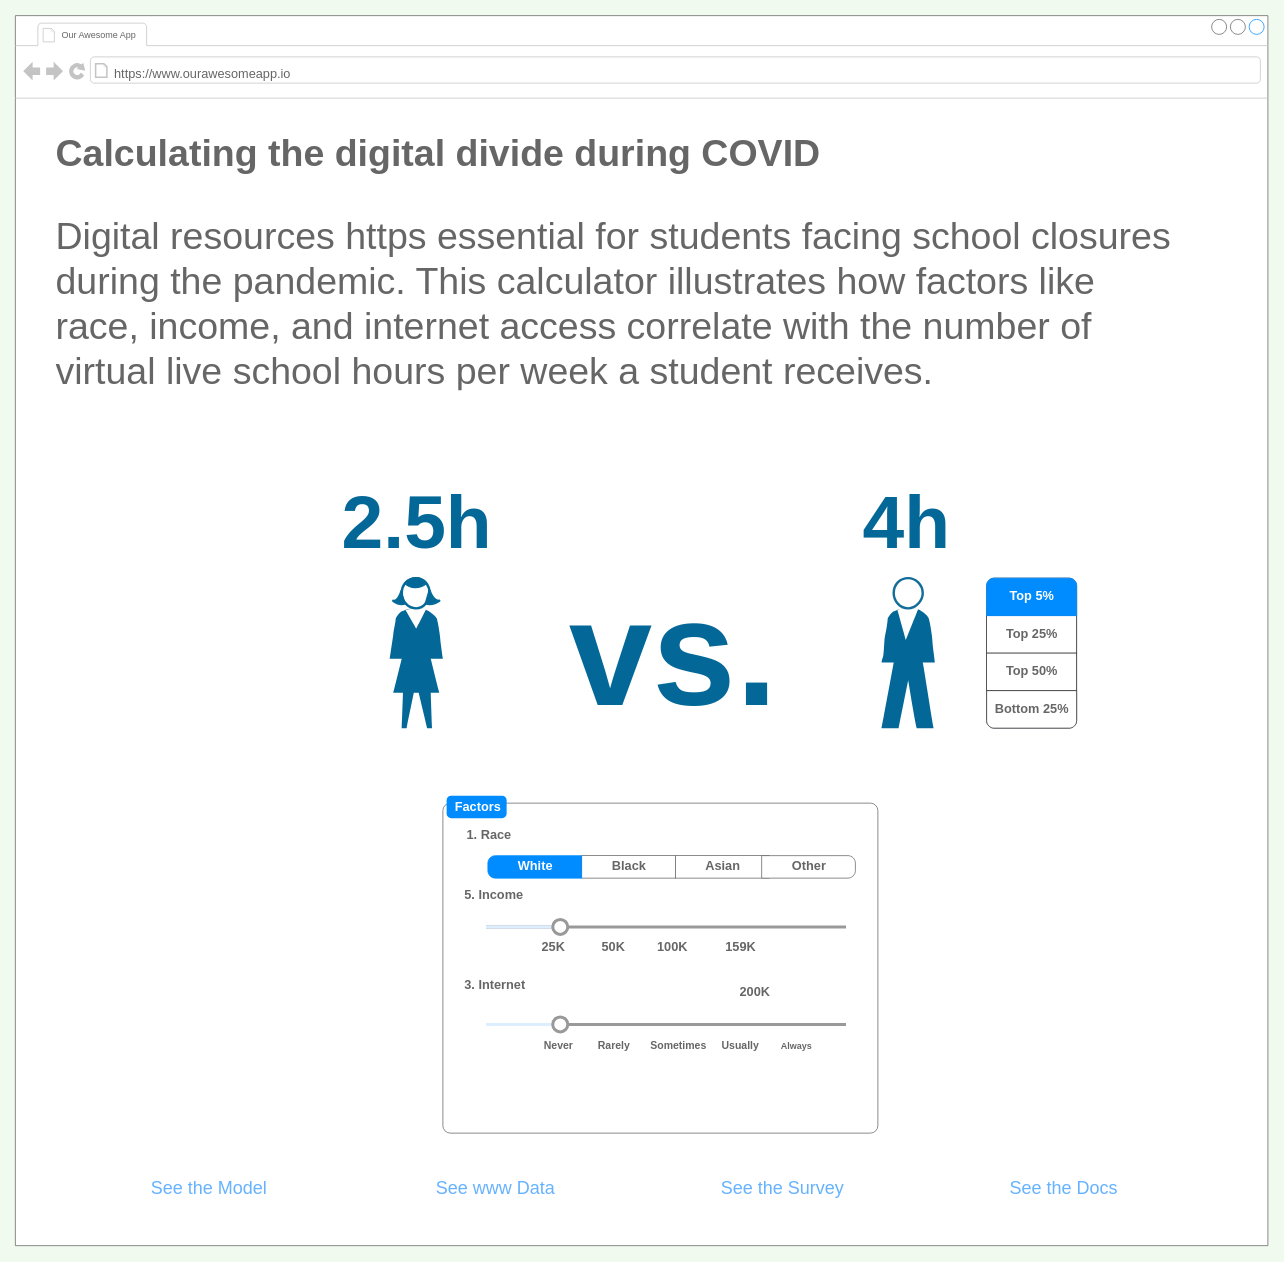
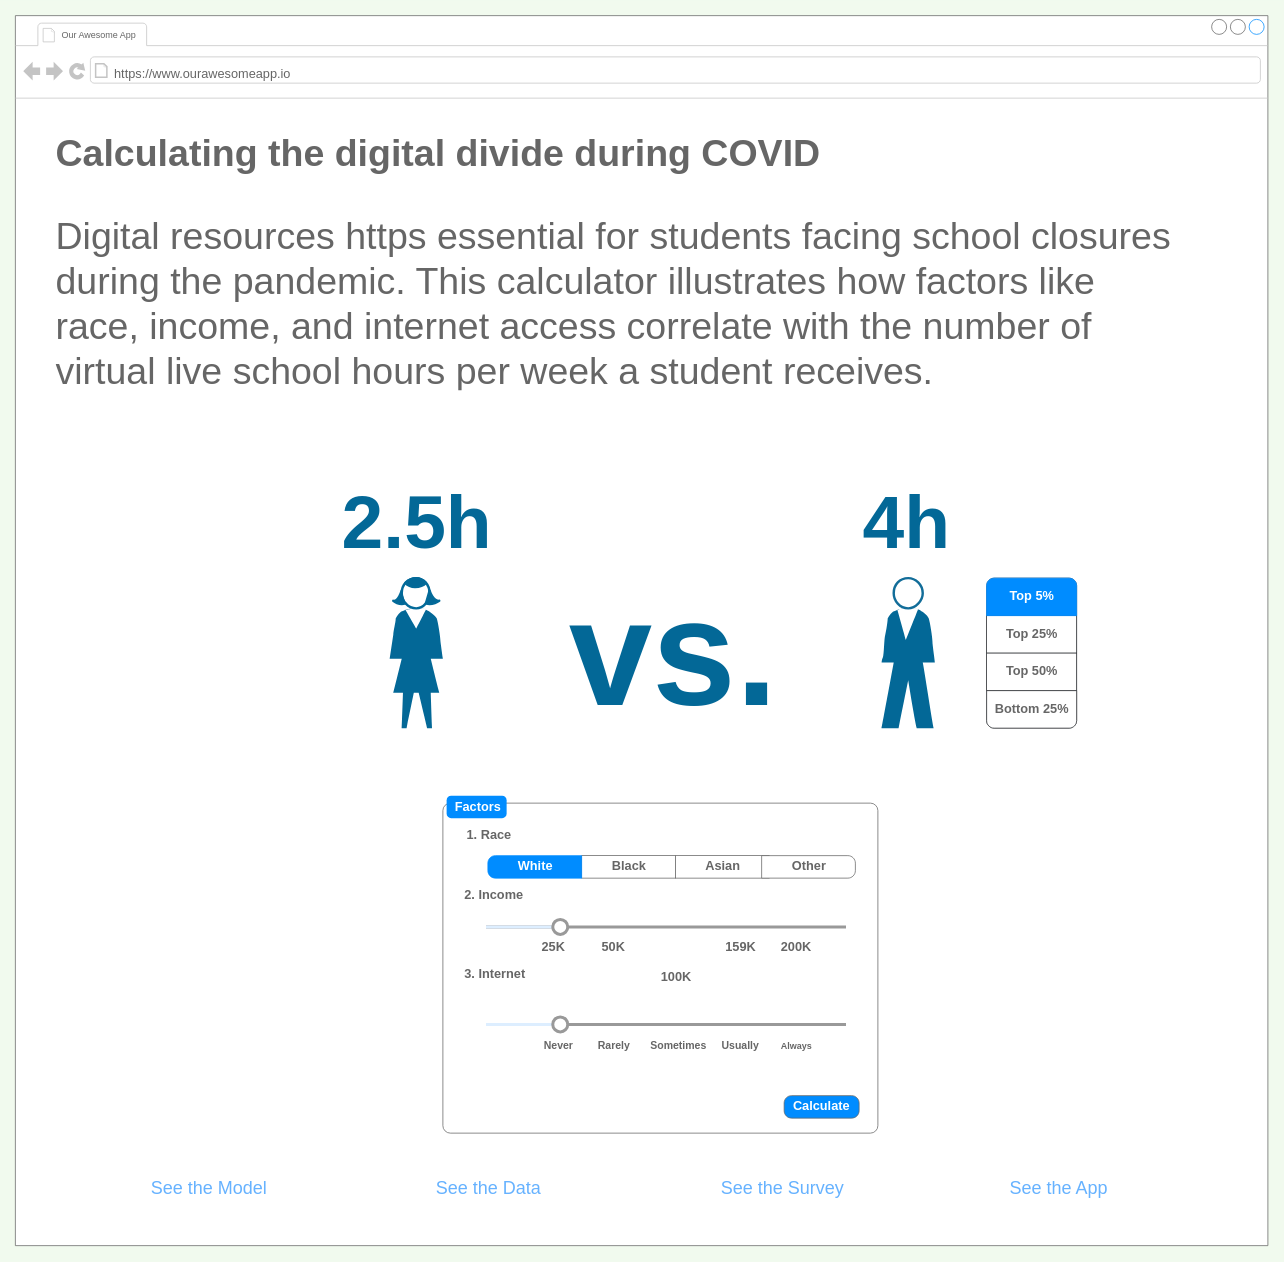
node "5. Income": label "5. Income" -> "2. Income"
node "100K": moved (675, 948) -> (678, 978)
node "3. Internet": moved (516, 985) -> (516, 974)
node "200K": moved (757, 993) -> (798, 948)
node "Calculate": added
node "See www Data": label "See www Data" -> "See the Data"
node "See the Docs": label "See the Docs" -> "See the App"
